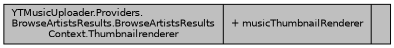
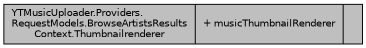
node "YTMusicUploader.Providers.": text "BrowseArtistsResults.BrowseArtistsResults" -> "RequestModels.BrowseArtistsResults"
